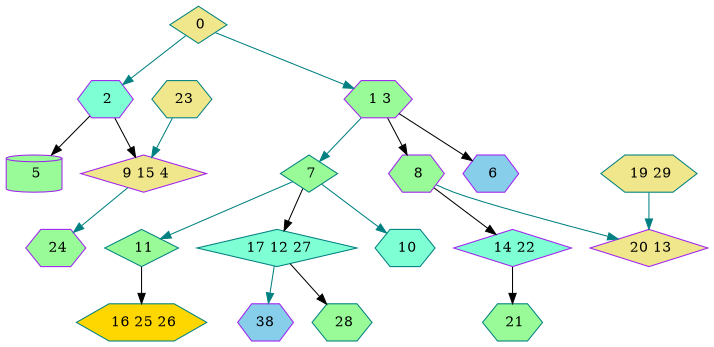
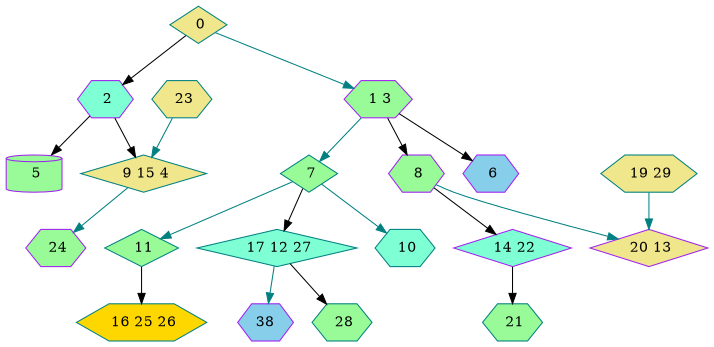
edge "0" -> "2": color teal -> black
node "9 15 4": color purple -> teal
